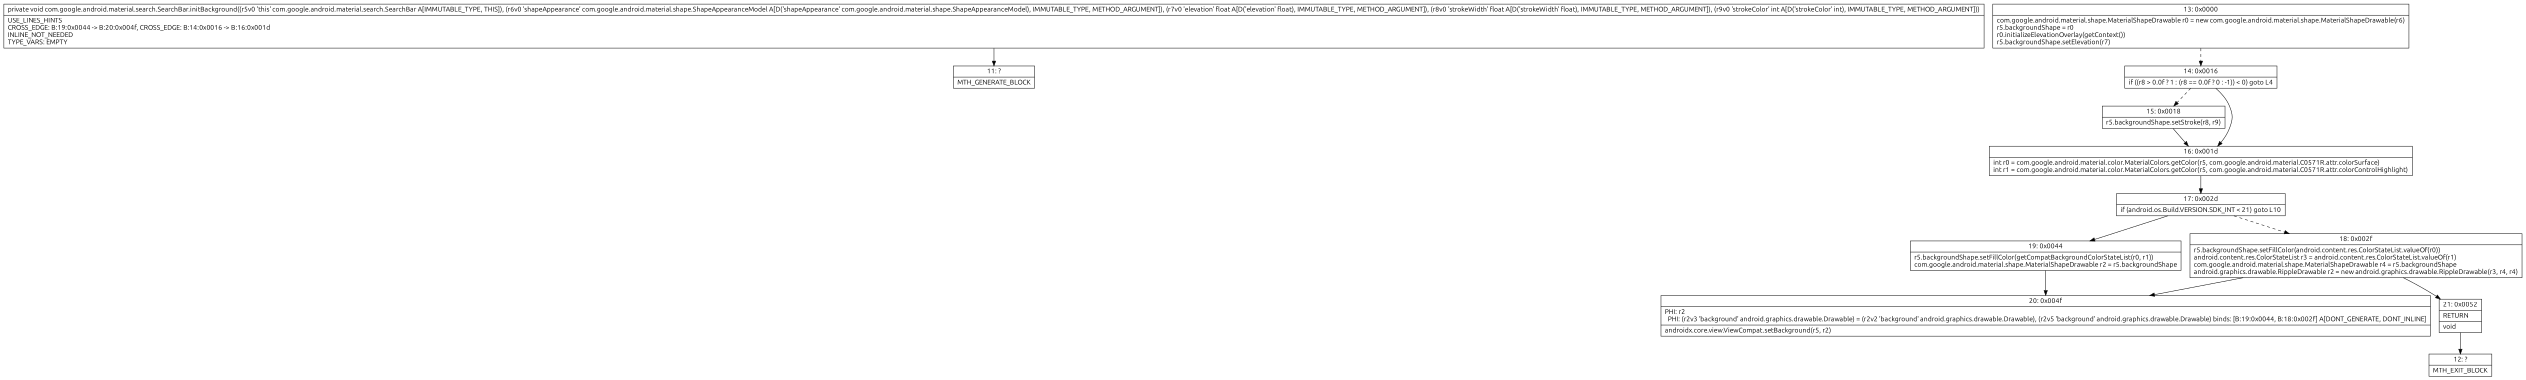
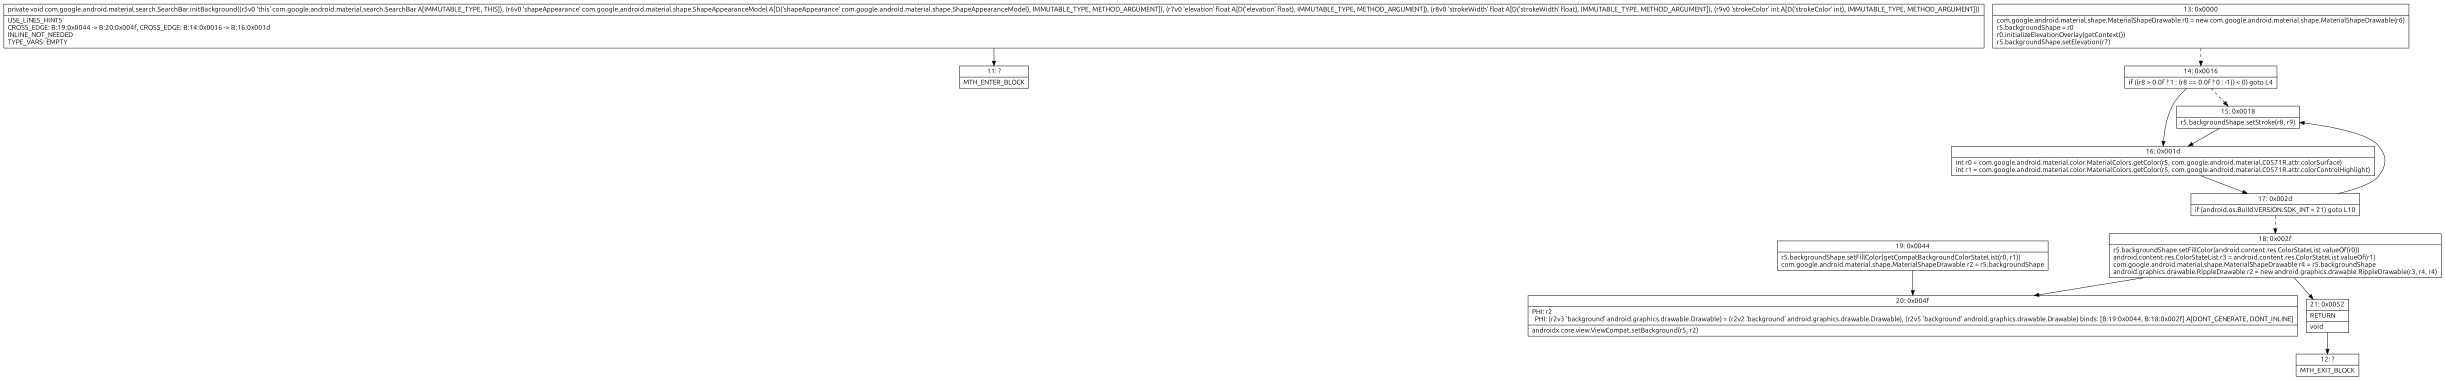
node "11: ?": text "MTH_GENERATE_BLOCK" -> "MTH_ENTER_BLOCK"
edge "17: 0x002d" -> "19: 0x0044": now "17: 0x002d" -> "15: 0x0018"
